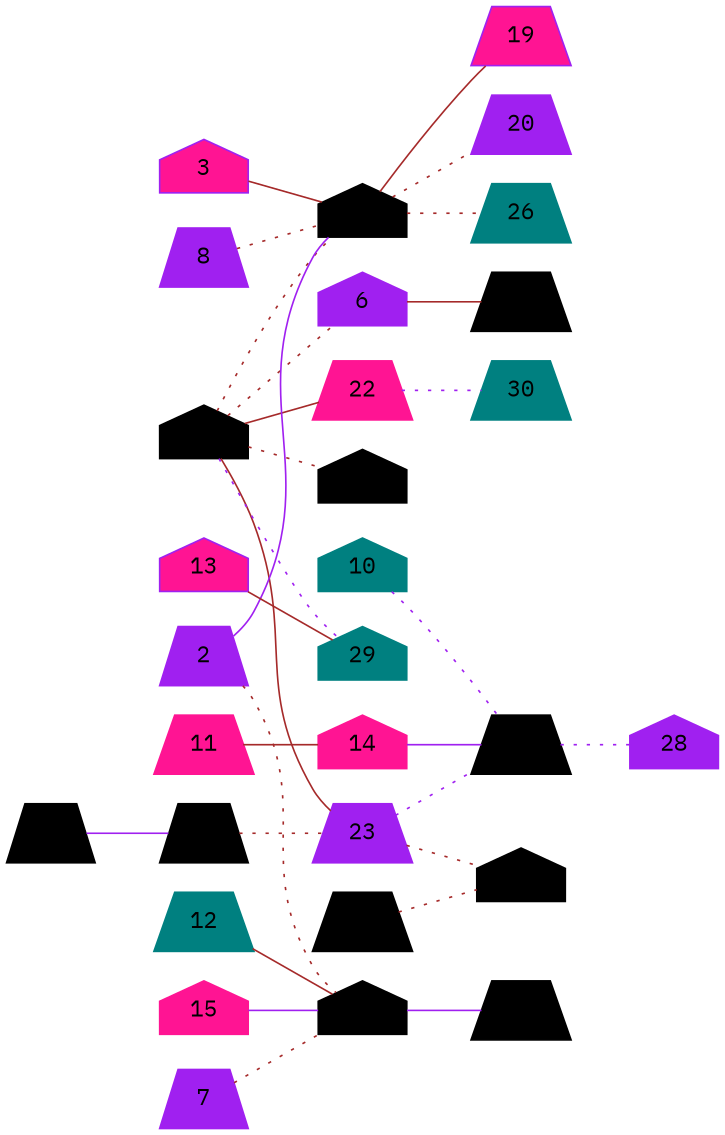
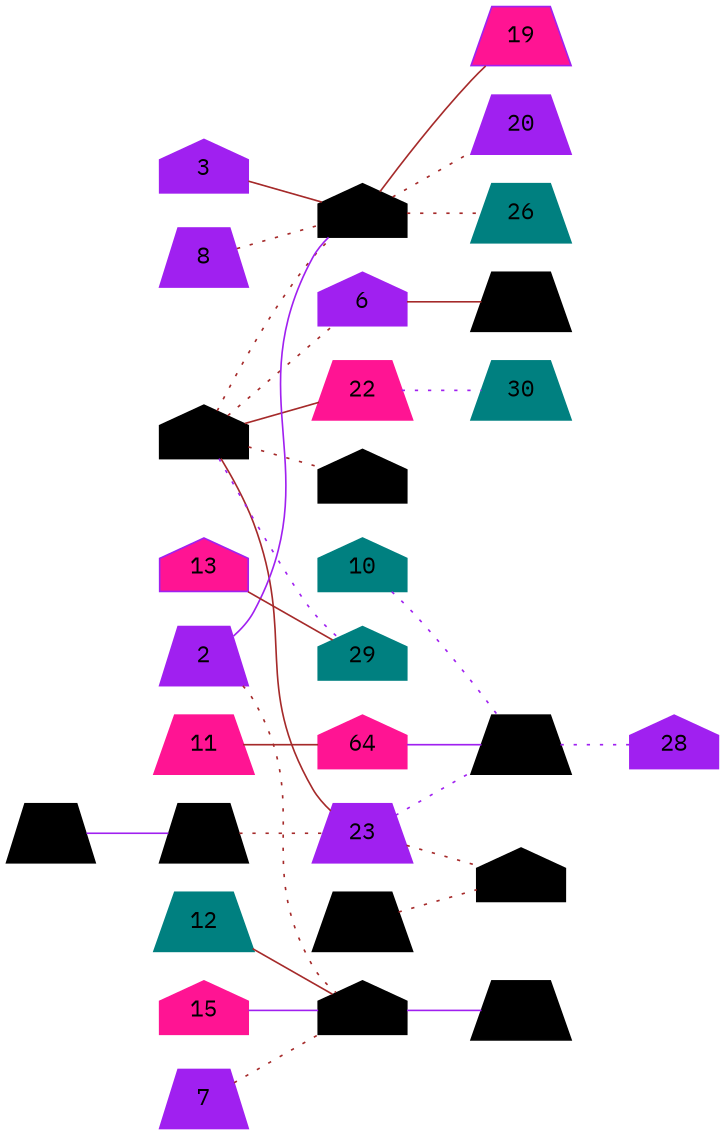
node "3": fillcolor deeppink -> purple
node "14": label "14" -> "64"
